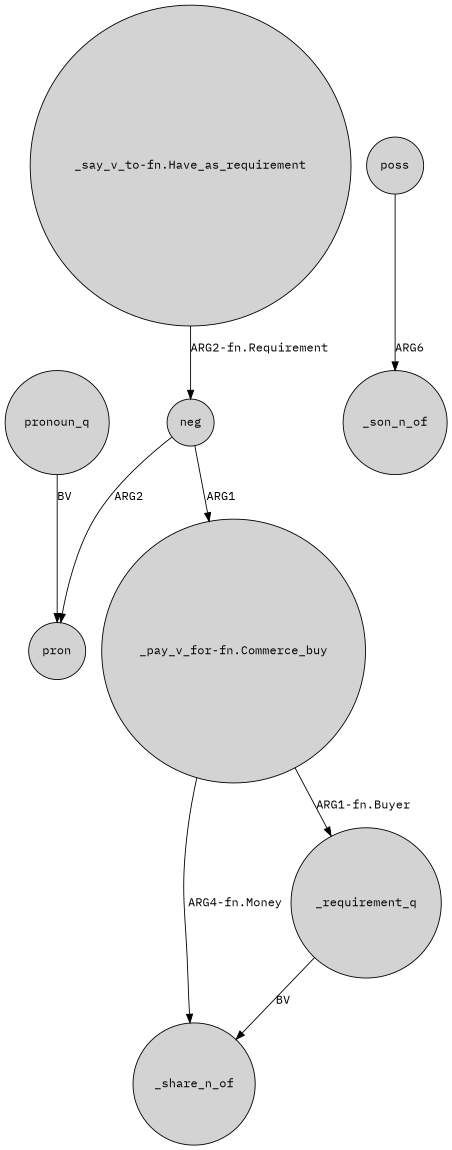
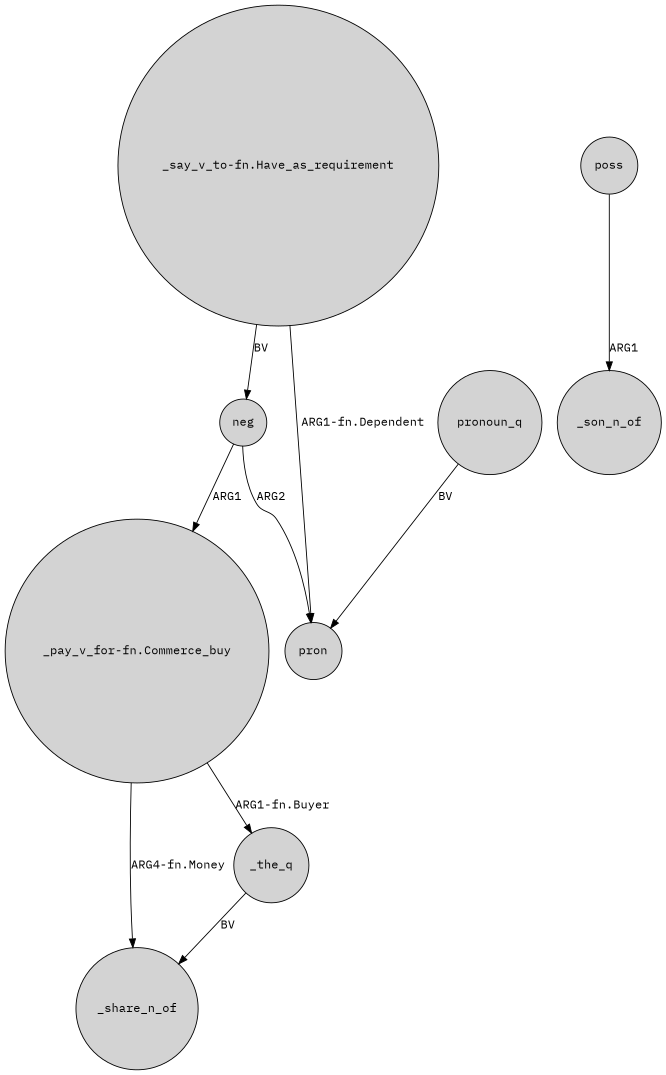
edge "_say_v_to-fn.Have_as_requirement" -> "neg": label "ARG2-fn.Requirement" -> "BV"
edge "poss" -> "_son_n_of": label "ARG6" -> "ARG1"
edge "_say_v_to-fn.Have_as_requirement" -> "pron": added, label "ARG1-fn.Dependent"
node "_requirement_q": label "_requirement_q" -> "_the_q"
